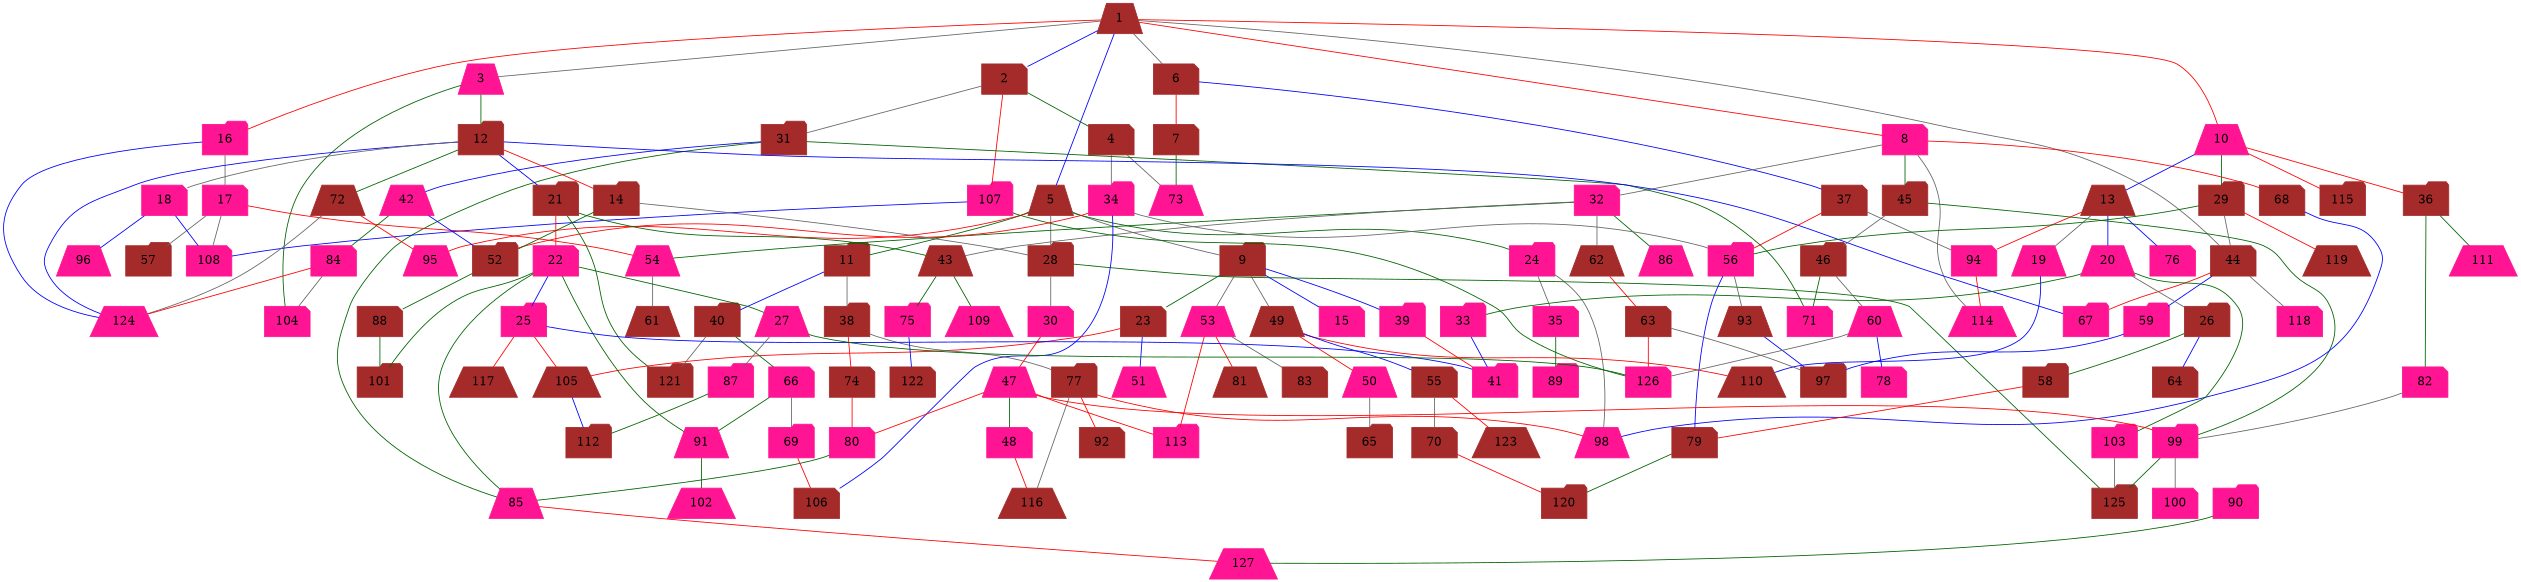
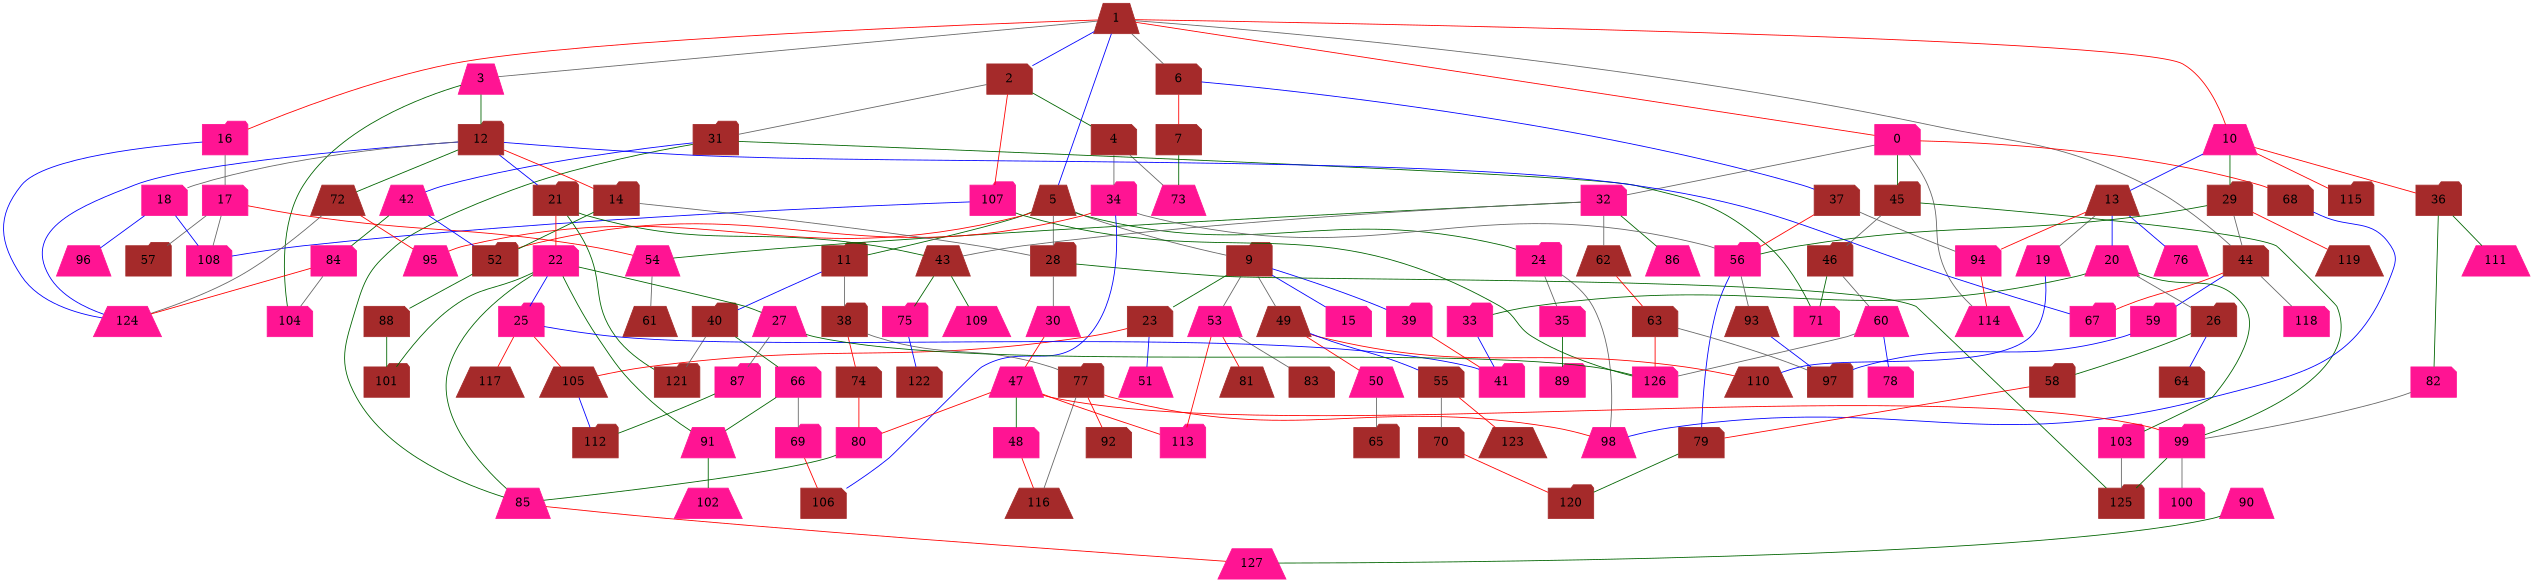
node "8": label "8" -> "0"
node "76": shape note -> trapezium
node "30": shape note -> trapezium
node "90": shape folder -> trapezium
